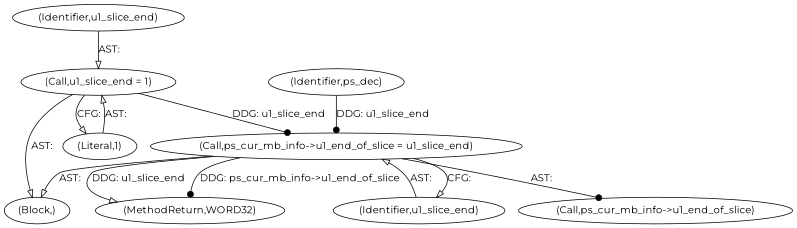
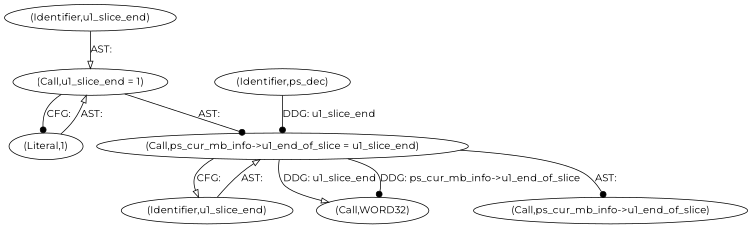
edge "(Call,u1_slice_end = 1)" -> "(Literal,1)": arrowhead onormal -> dot
edge "(Call,u1_slice_end = 1)" -> "(Call,ps_cur_mb_info->u1_end_of_slice = u1_slice_end)": label "DDG: u1_slice_end" -> "AST: "
node "(Block,)": removed
node "(MethodReturn,WORD32)": label "(MethodReturn,WORD32)" -> "(Call,WORD32)"
